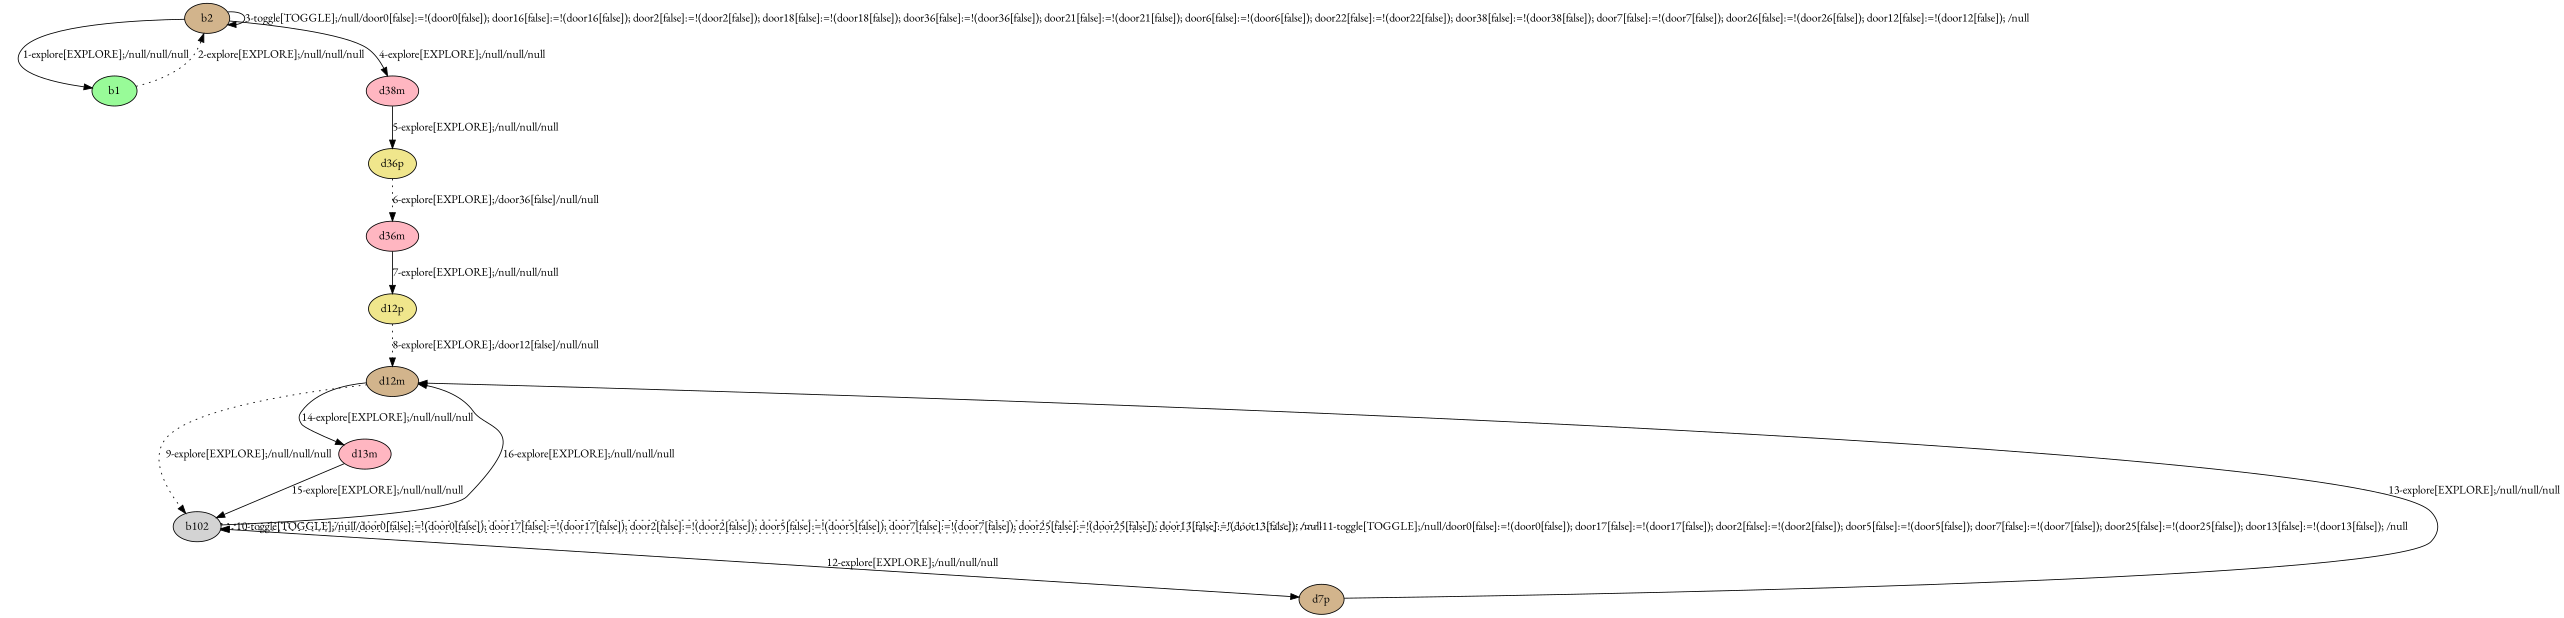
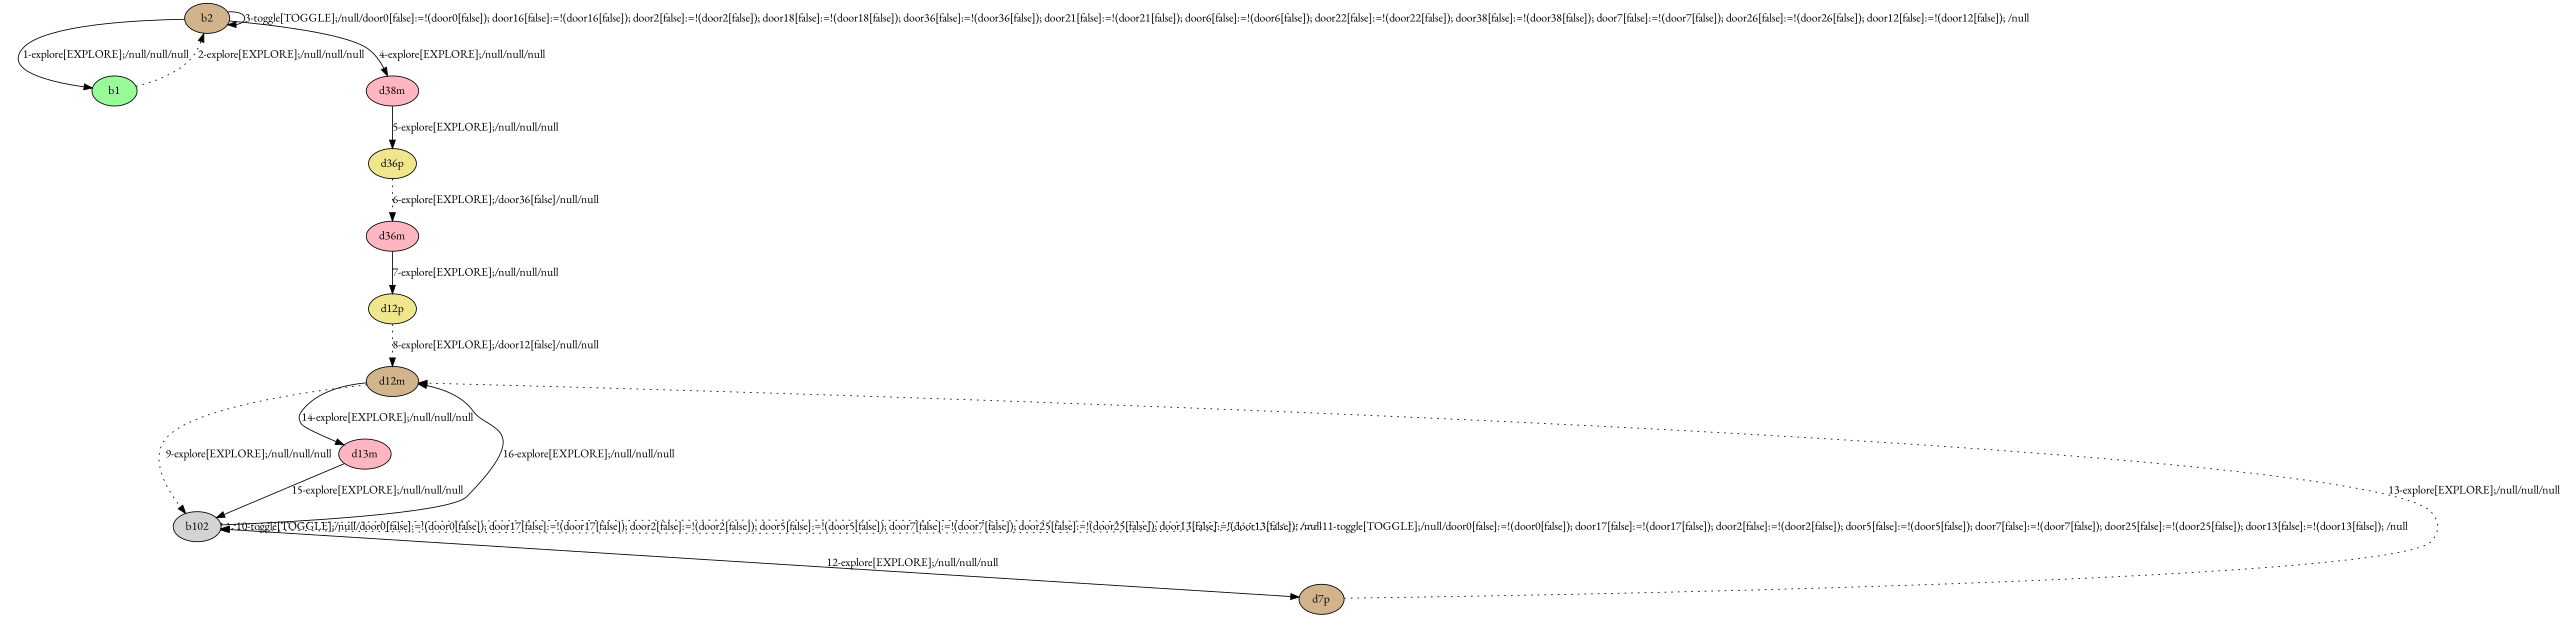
edge "d7p" -> "d12m": style solid -> dotted
